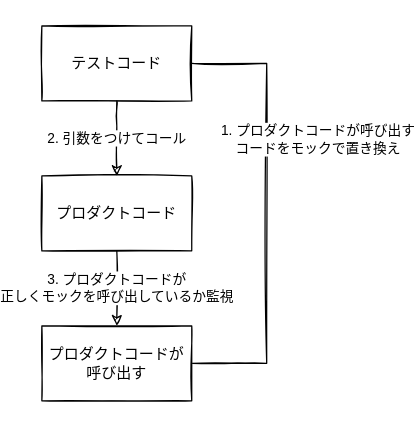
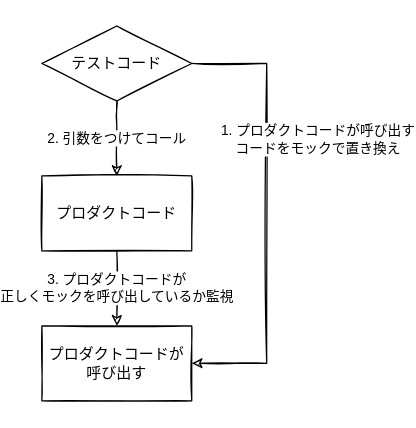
node "テストコード": shape rectangle -> diamond
edge "テストコード" -- "プロダクトコードが呼び出す": arrowhead none -> classic
